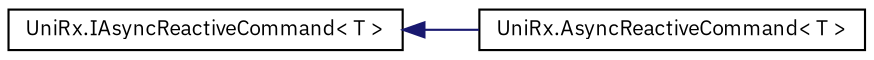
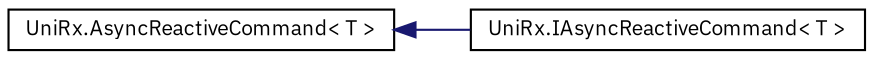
edge "UniRx.AsyncReactiveCommand< T >" -> "UniRx.IAsyncReactiveCommand< T >": reversed
